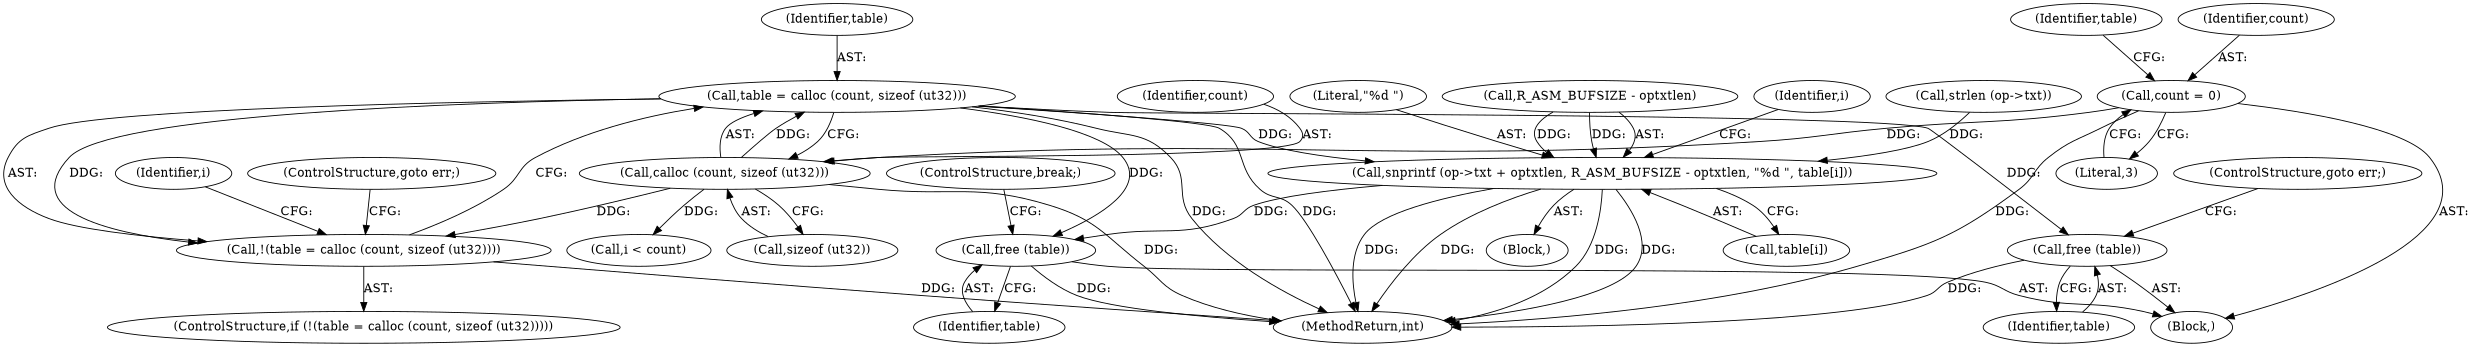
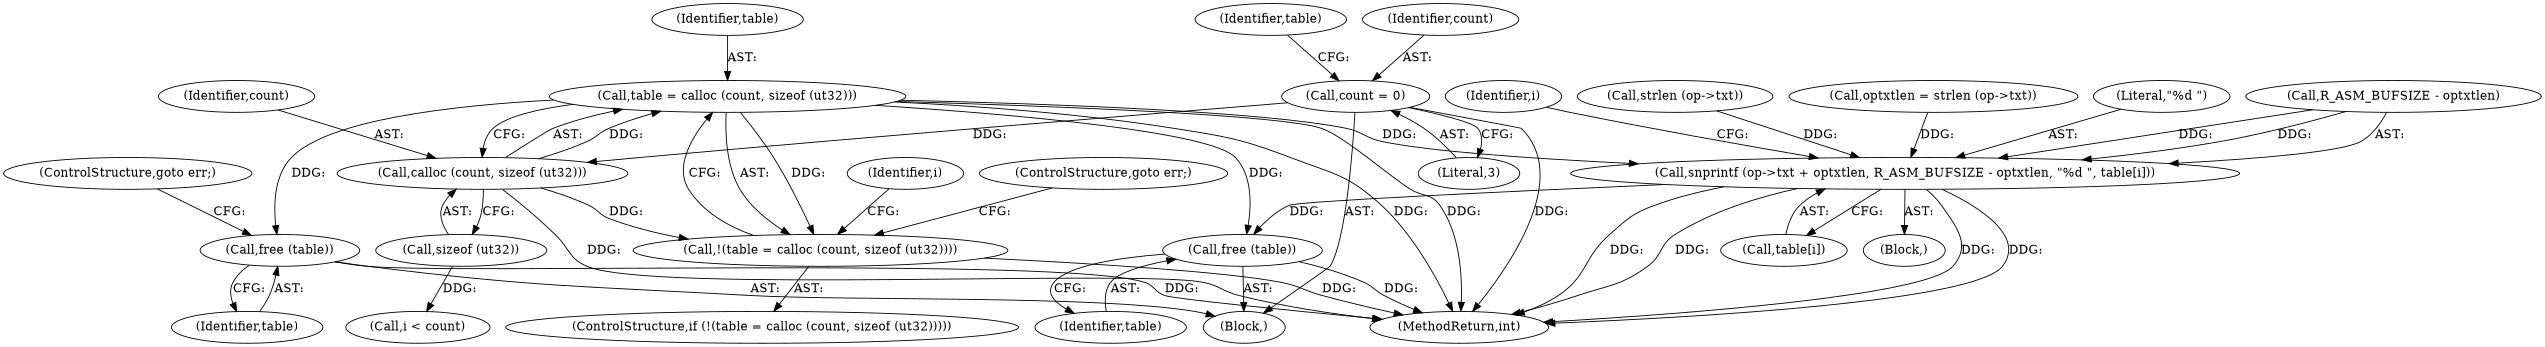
node "(Call,optxtlen = strlen (op->txt))": added
edge "(Literal,3)" -> "(Call,count = 0)": label "CFG: " -> "AST: "
node "(ControlStructure,break;)": removed
edge "(Call,calloc (count, sizeof (ut32)))" -> "(Call,i < count)": now "(Call,sizeof (ut32))" -> "(Call,i < count)"
